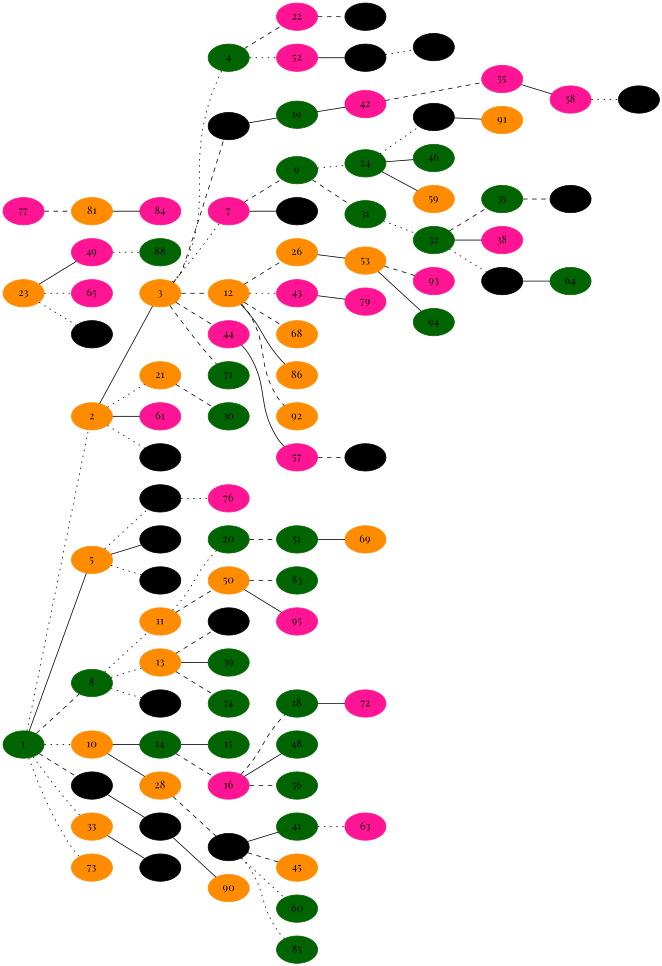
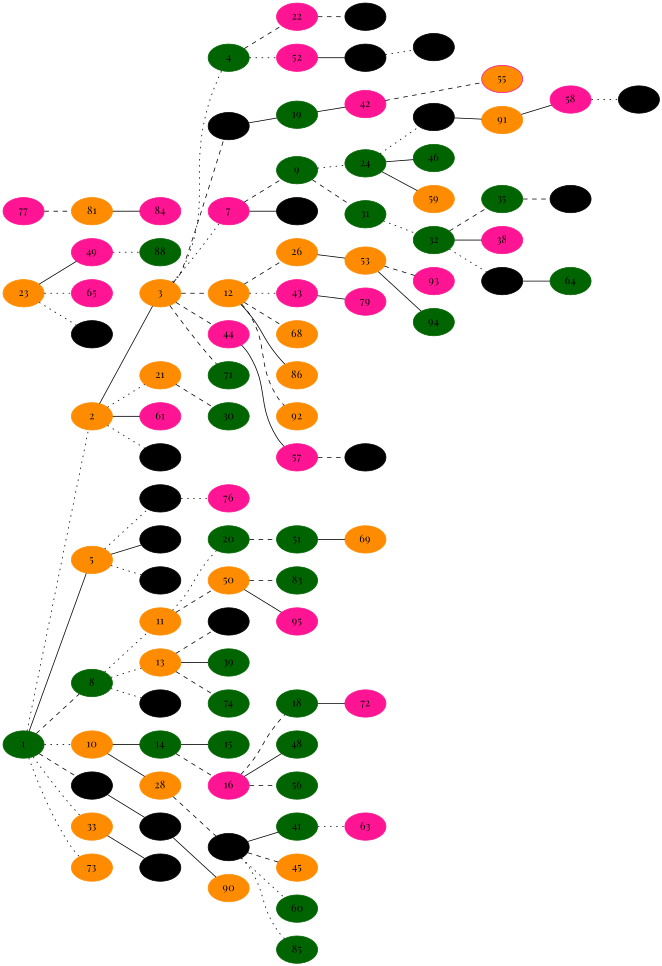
node "55": fillcolor deeppink -> darkorange
edge "55" -- "58": now "91" -- "58"
